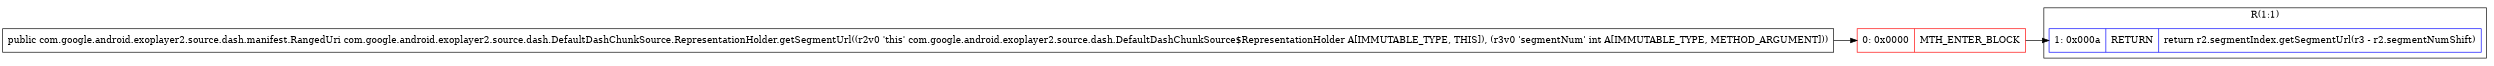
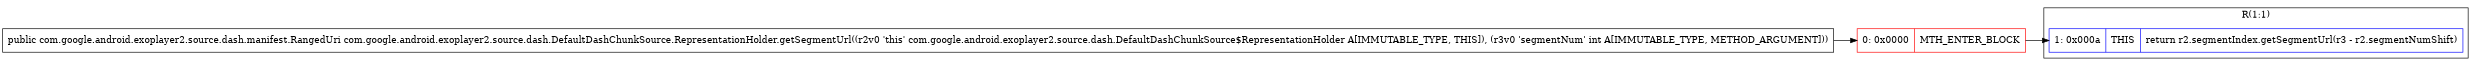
node "1: 0x000a": text "RETURN" -> "THIS"
